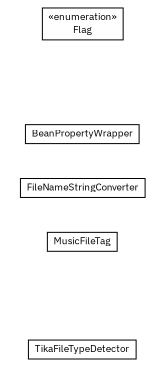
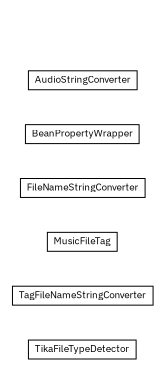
node "Flag": removed
node "AudioStringConverter": added
node "TagFileNameStringConverter": added
